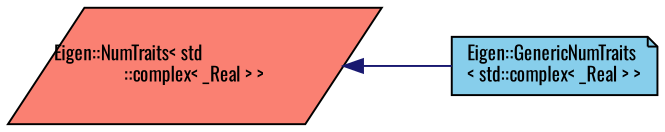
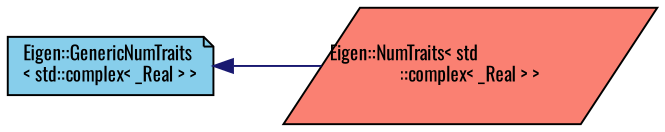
edge "Eigen::GenericNumTraits < std::complex< _Real > >" -> "Eigen::NumTraits< std ::complex< _Real > >": reversed
